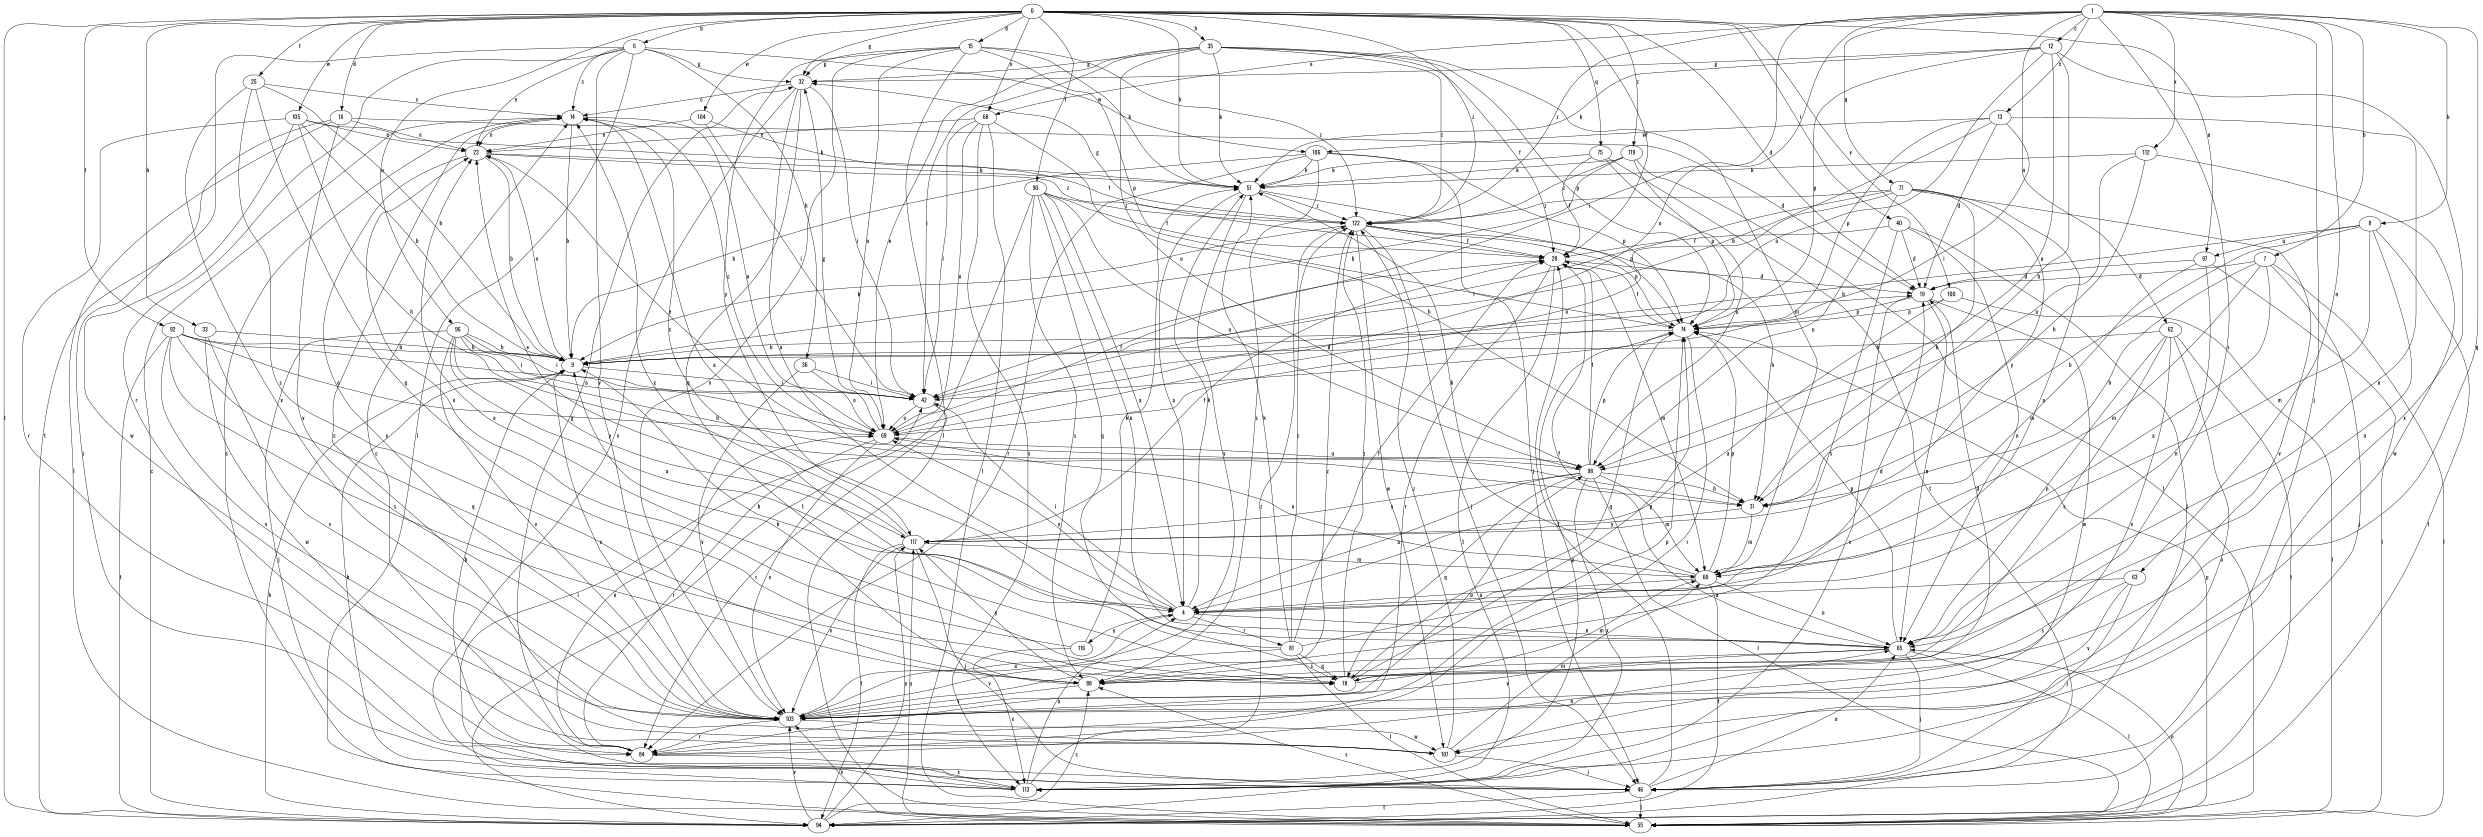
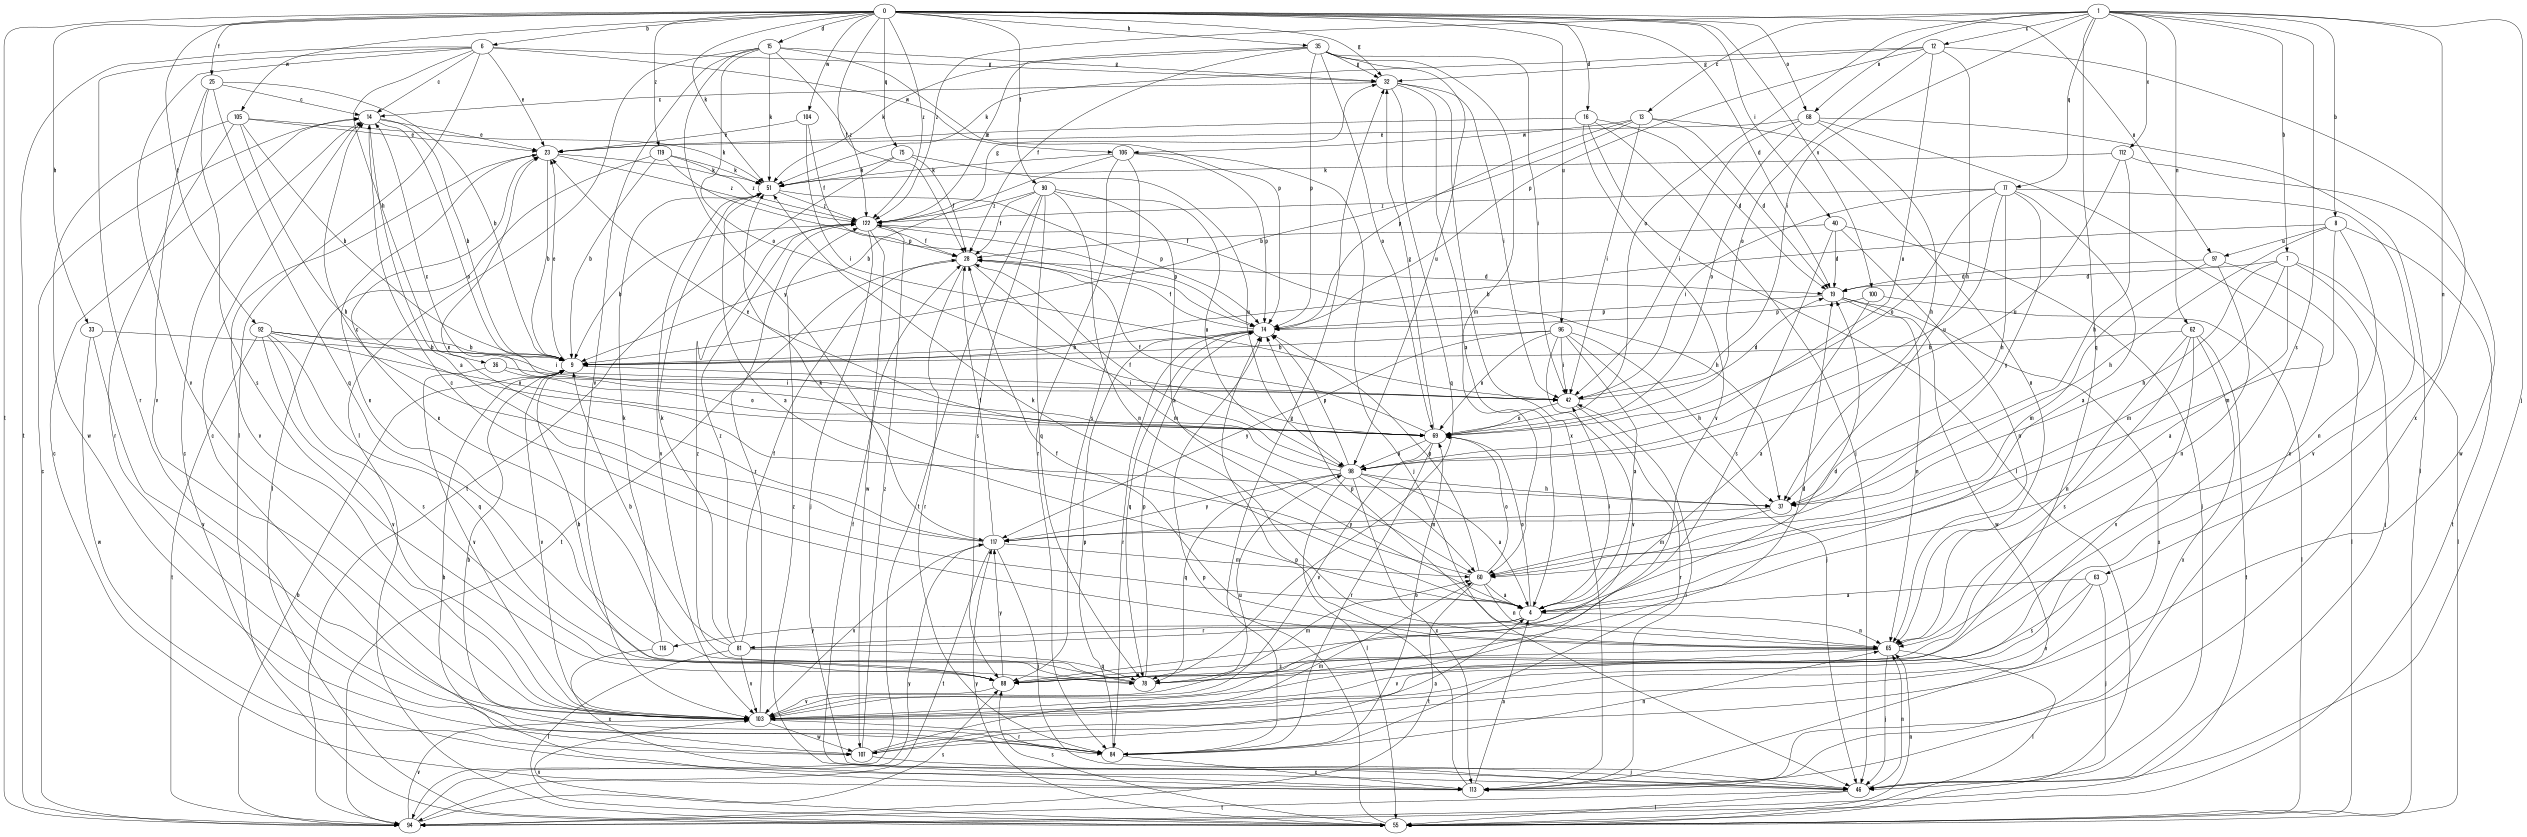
edge "103" -> "4": now "107" -> "4"
